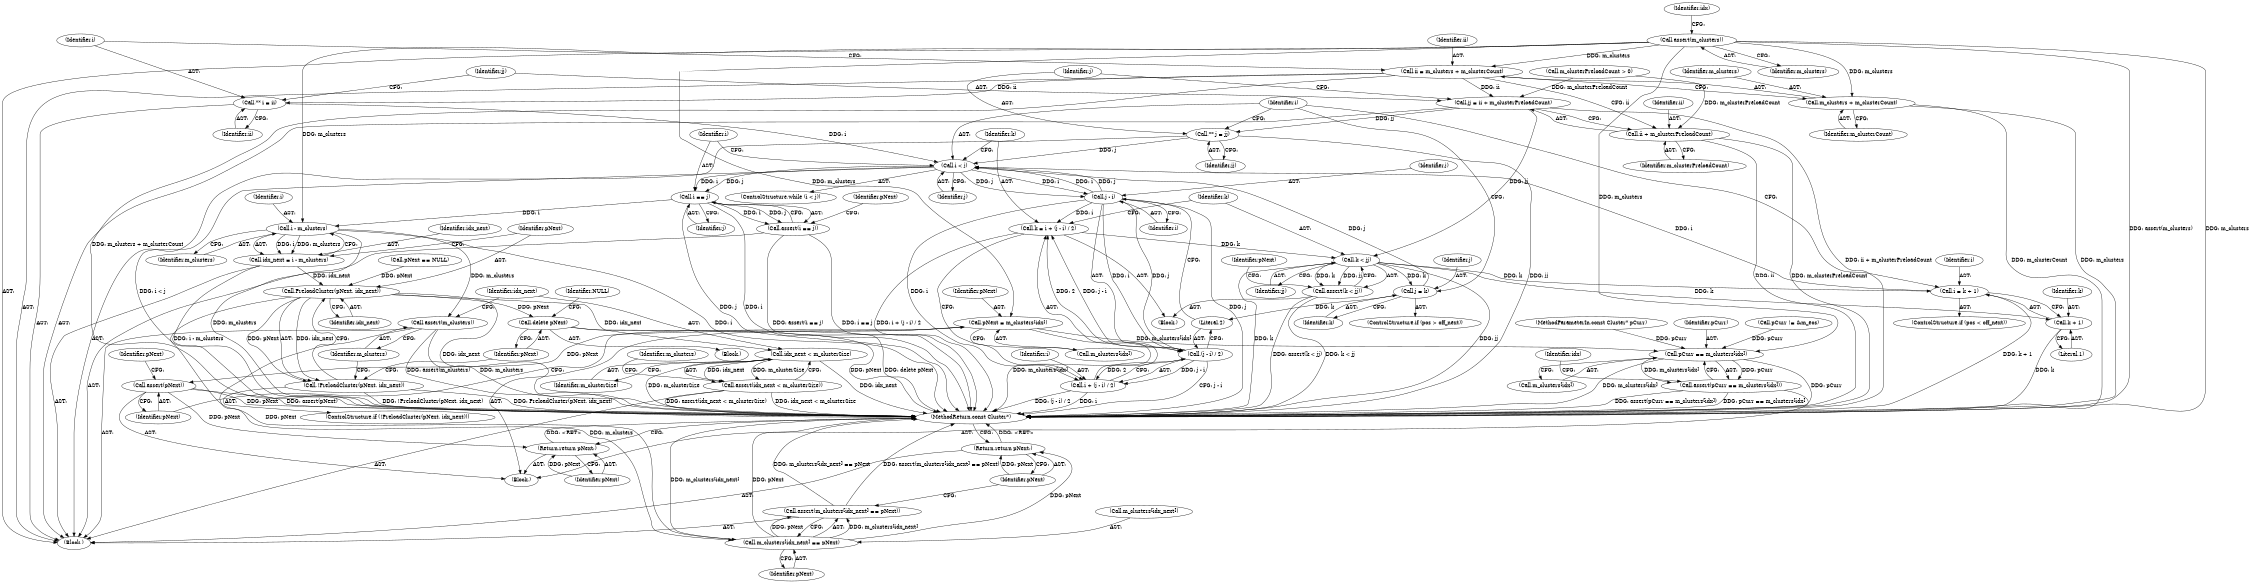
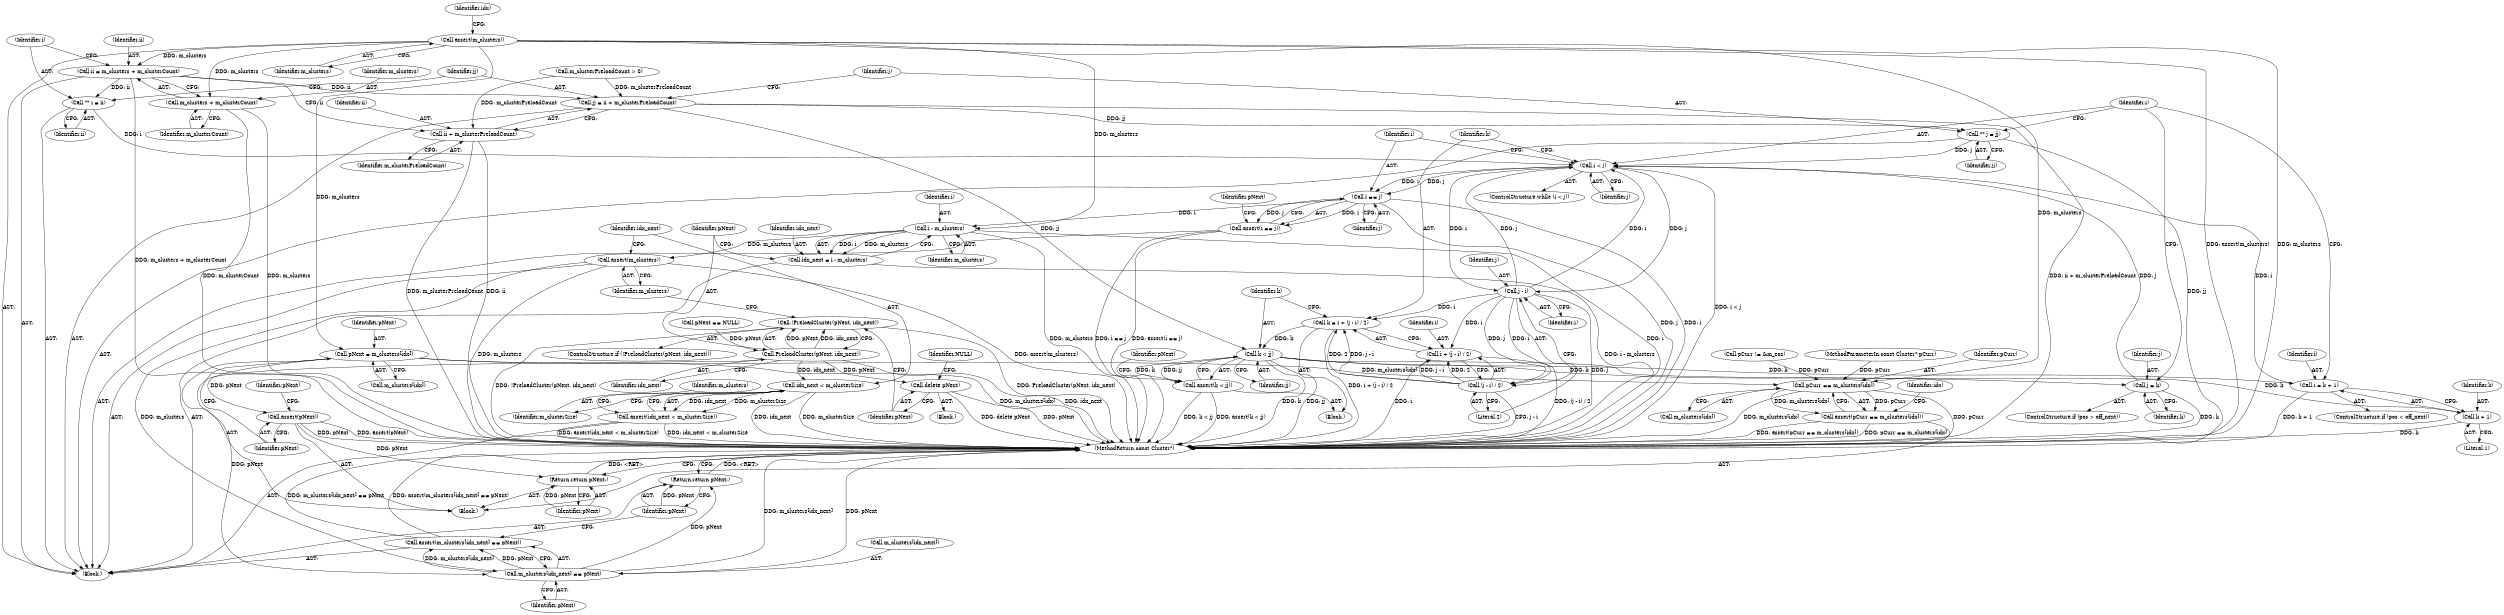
edge "(Call,idx_next = i - m_clusters)" -> "(Call,PreloadCluster(pNext, idx_next))": removed, label "DDG: idx_next"
edge "(Call,j = k)" -> "(Literal,2)": now "(Call,j = k)" -> "(MethodReturn,const Cluster*)"
